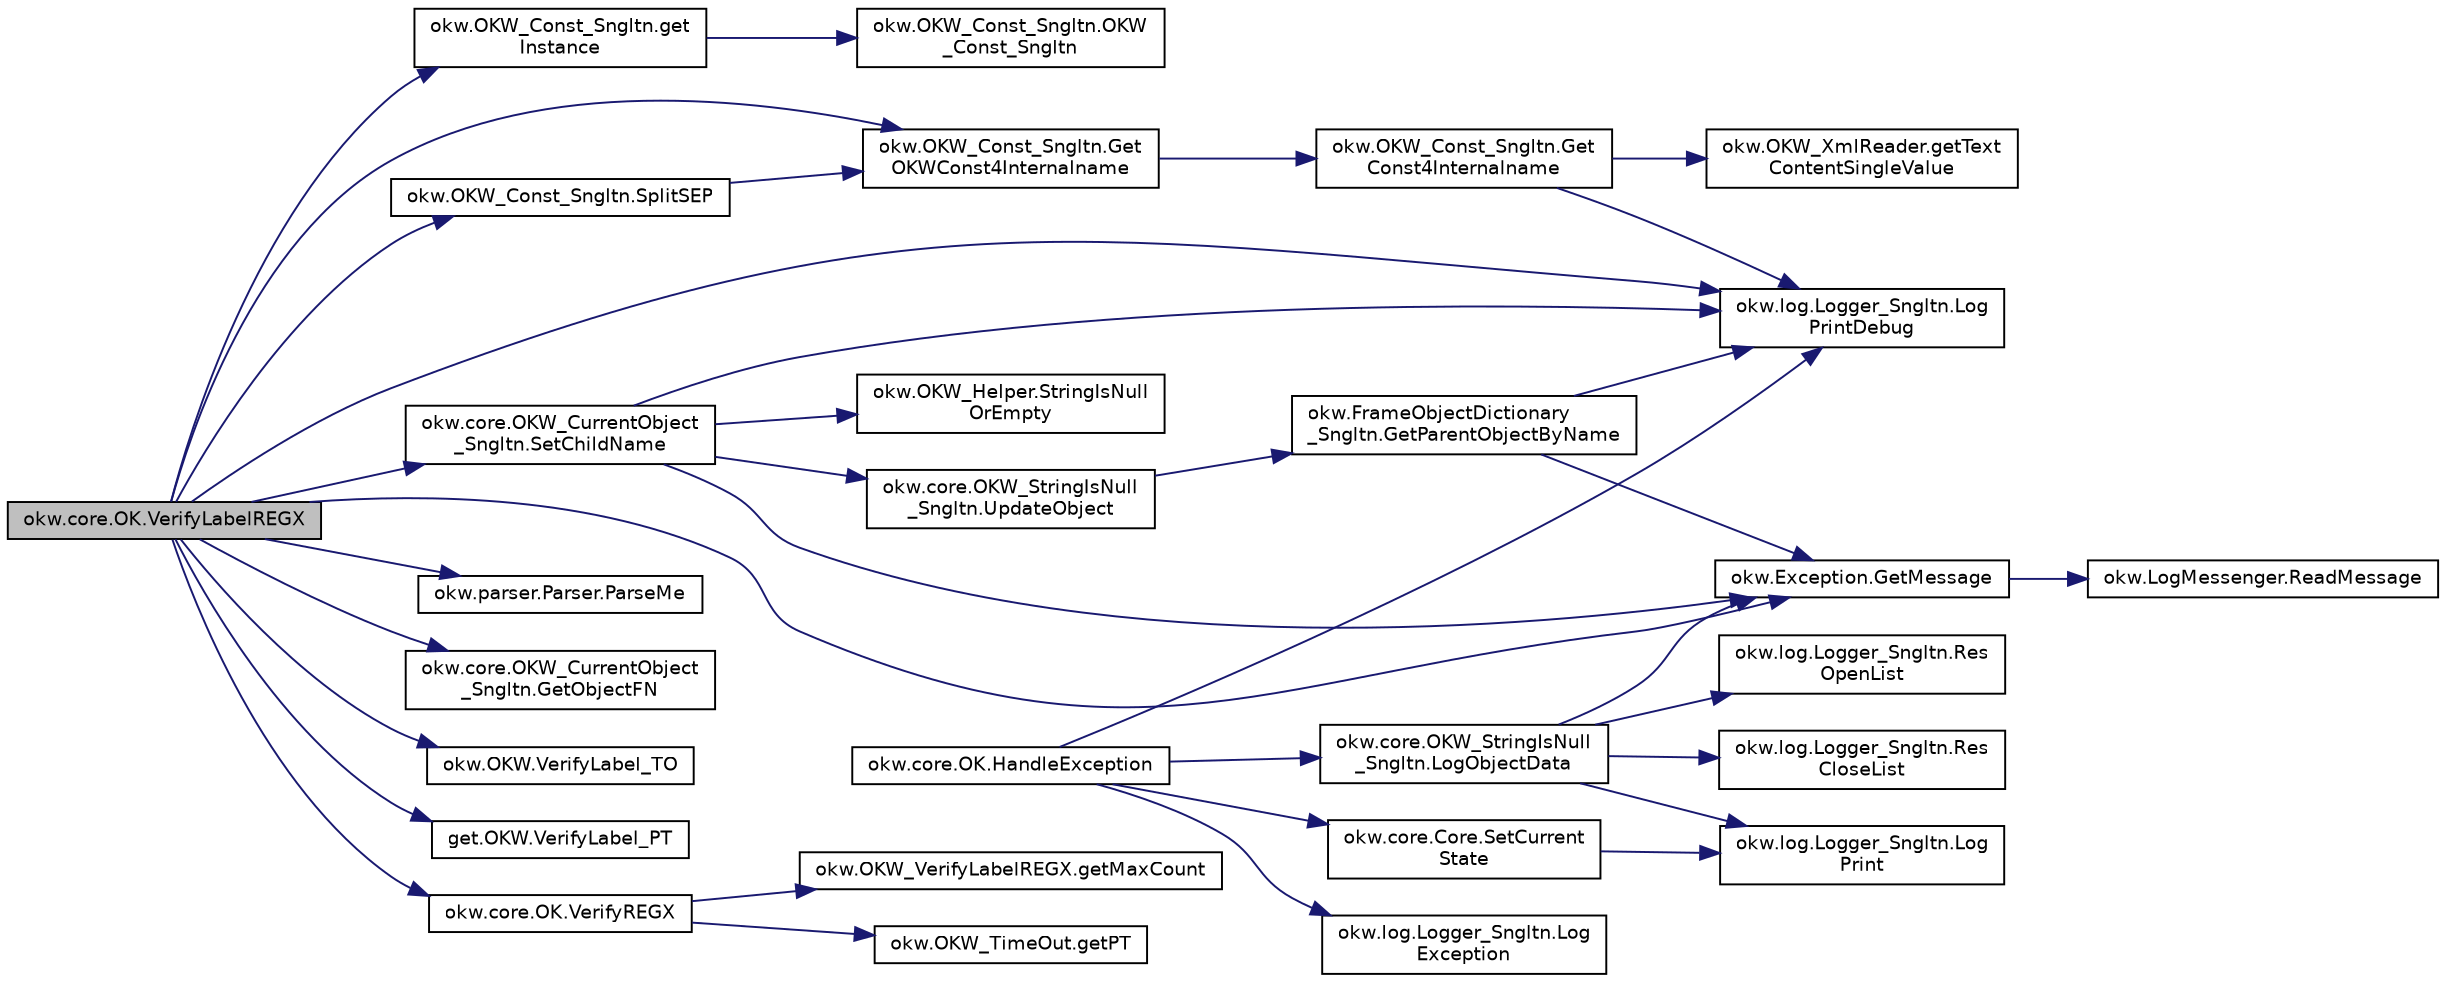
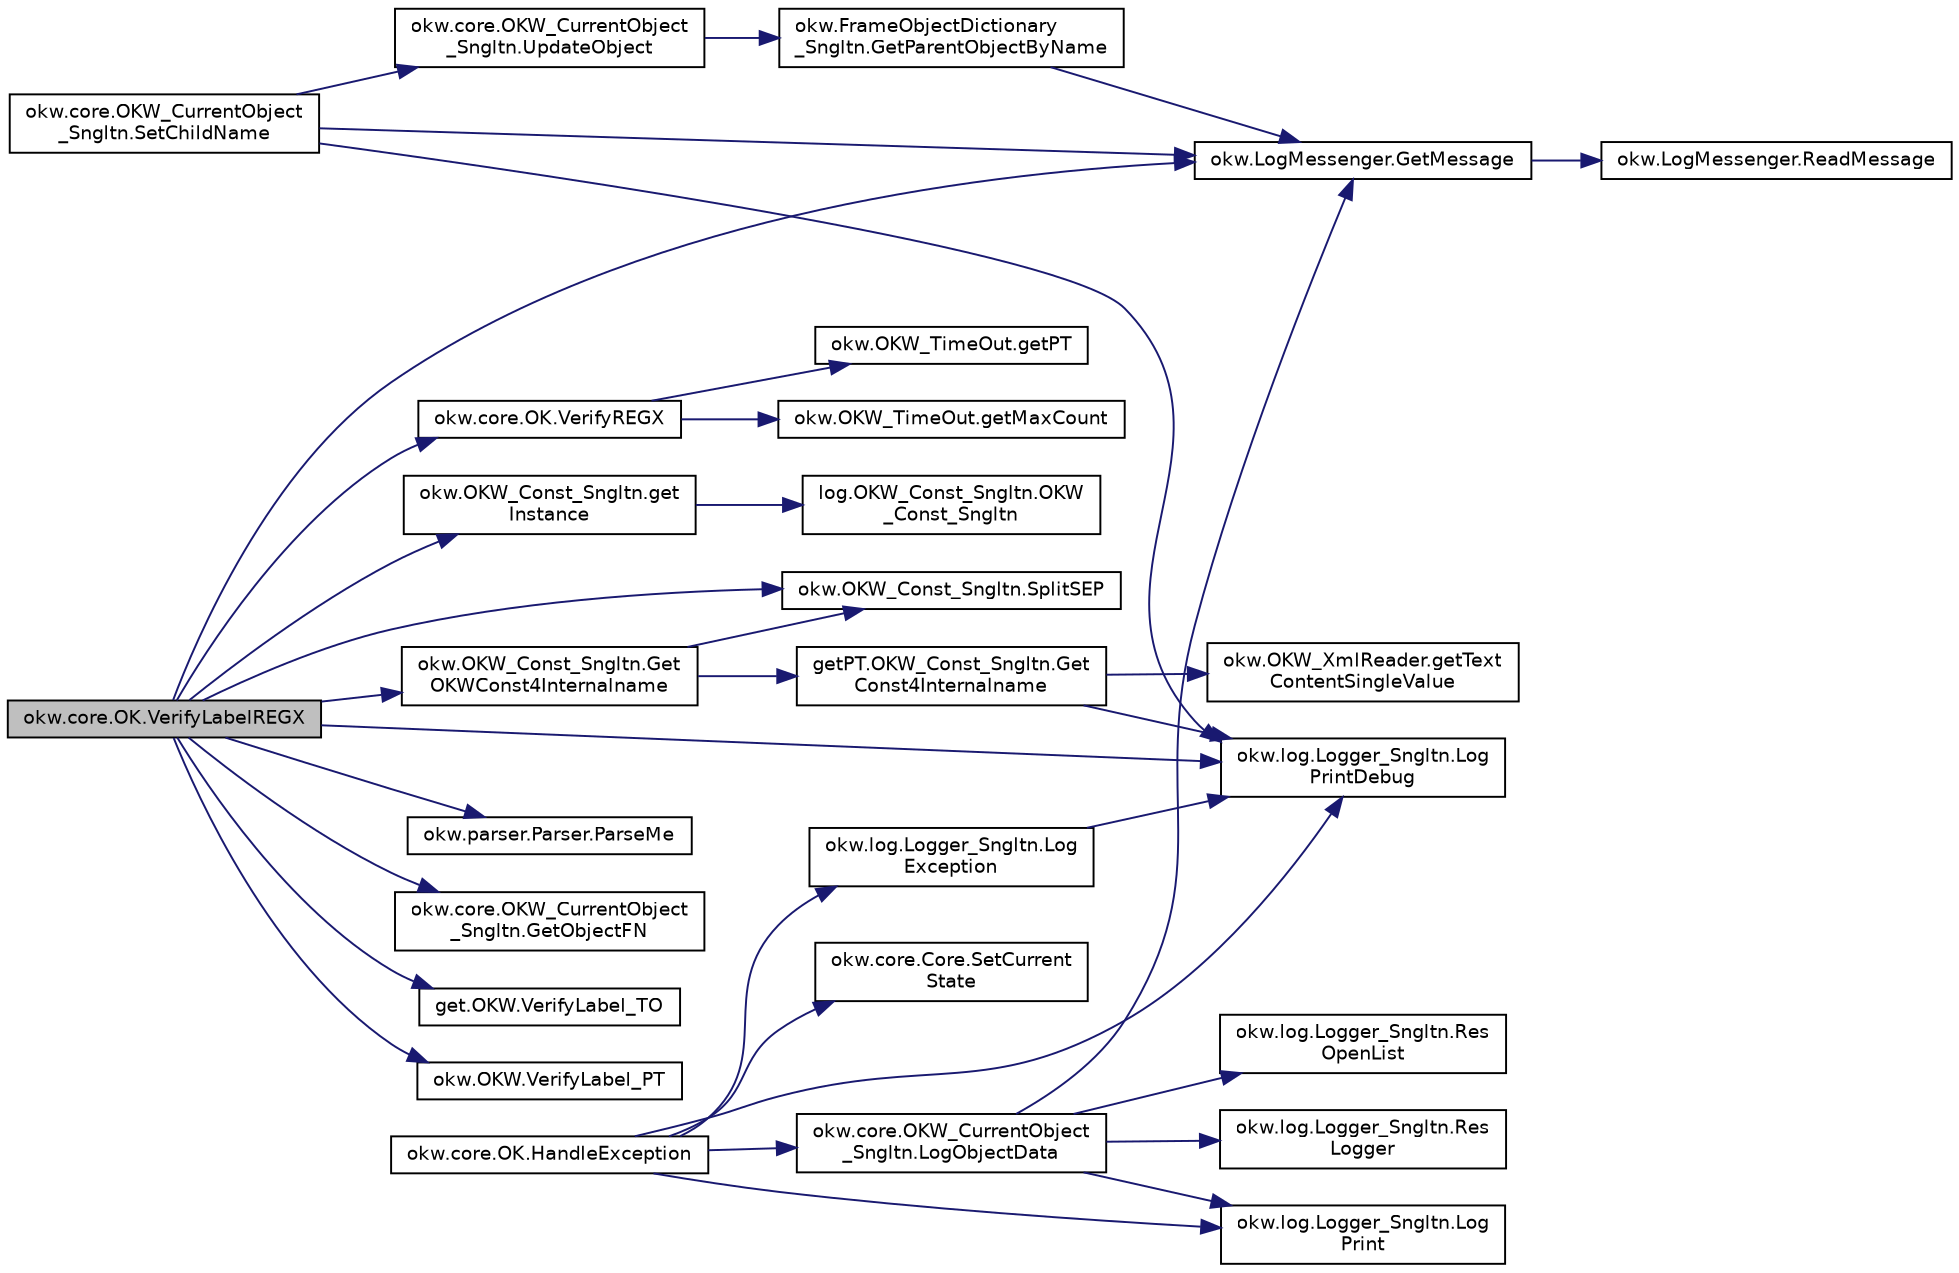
node "okw.OKW_Const_Sngltn.OKW _Const_Sngltn": label "okw.OKW_Const_Sngltn.OKW _Const_Sngltn" -> "log.OKW_Const_Sngltn.OKW _Const_Sngltn"
node "okw.OKW_Const_Sngltn.Get Const4Internalname": label "okw.OKW_Const_Sngltn.Get Const4Internalname" -> "getPT.OKW_Const_Sngltn.Get Const4Internalname"
edge "okw.OKW_Const_Sngltn.SplitSEP" -> "okw.OKW_Const_Sngltn.Get OKWConst4Internalname": reversed
edge "okw.FrameObjectDictionary _Sngltn.GetParentObjectByName" -> "okw.log.Logger_Sngltn.Log PrintDebug": now "okw.log.Logger_Sngltn.Log Exception" -> "okw.log.Logger_Sngltn.Log PrintDebug"
node "okw.OKW_Helper.StringIsNull OrEmpty": removed
edge "okw.core.OK.VerifyLabelREGX" -> "okw.core.OKW_CurrentObject _Sngltn.SetChildName": removed
node "okw.core.OKW_StringIsNull _Sngltn.UpdateObject": label "okw.core.OKW_StringIsNull _Sngltn.UpdateObject" -> "okw.core.OKW_CurrentObject _Sngltn.UpdateObject"
node "okw.Exception.GetMessage": label "okw.Exception.GetMessage" -> "okw.LogMessenger.GetMessage"
node "okw.core.OKW_StringIsNull _Sngltn.LogObjectData": label "okw.core.OKW_StringIsNull _Sngltn.LogObjectData" -> "okw.core.OKW_CurrentObject _Sngltn.LogObjectData"
node "okw.log.Logger_Sngltn.Res CloseList": label "okw.log.Logger_Sngltn.Res CloseList" -> "okw.log.Logger_Sngltn.Res Logger"
node "okw.OKW.VerifyLabel_TO": label "okw.OKW.VerifyLabel_TO" -> "get.OKW.VerifyLabel_TO"
node "get.OKW.VerifyLabel_PT": label "get.OKW.VerifyLabel_PT" -> "okw.OKW.VerifyLabel_PT"
edge "okw.core.Core.SetCurrent State" -> "okw.log.Logger_Sngltn.Log Print": now "okw.core.OK.HandleException" -> "okw.log.Logger_Sngltn.Log Print"
node "okw.OKW_VerifyLabelREGX.getMaxCount": label "okw.OKW_VerifyLabelREGX.getMaxCount" -> "okw.OKW_TimeOut.getMaxCount"
